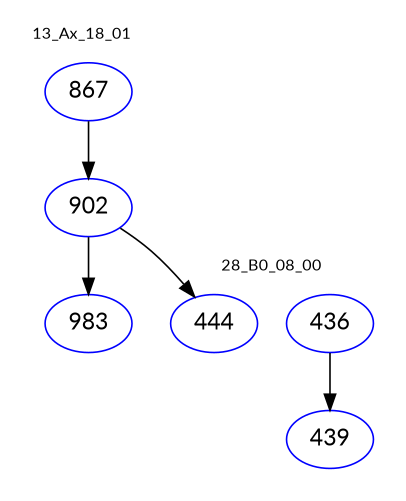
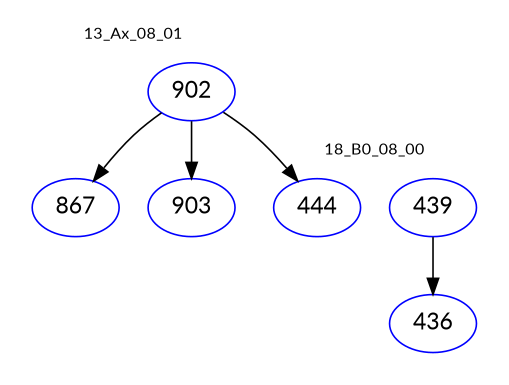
cluster "13_Ax_18_01": label "13_Ax_18_01" -> "13_Ax_08_01"
edge "867" -> "902": reversed
cluster "28_B0_08_00": label "28_B0_08_00" -> "18_B0_08_00"
node "983": label "983" -> "903"
edge "436" -> "439": reversed
